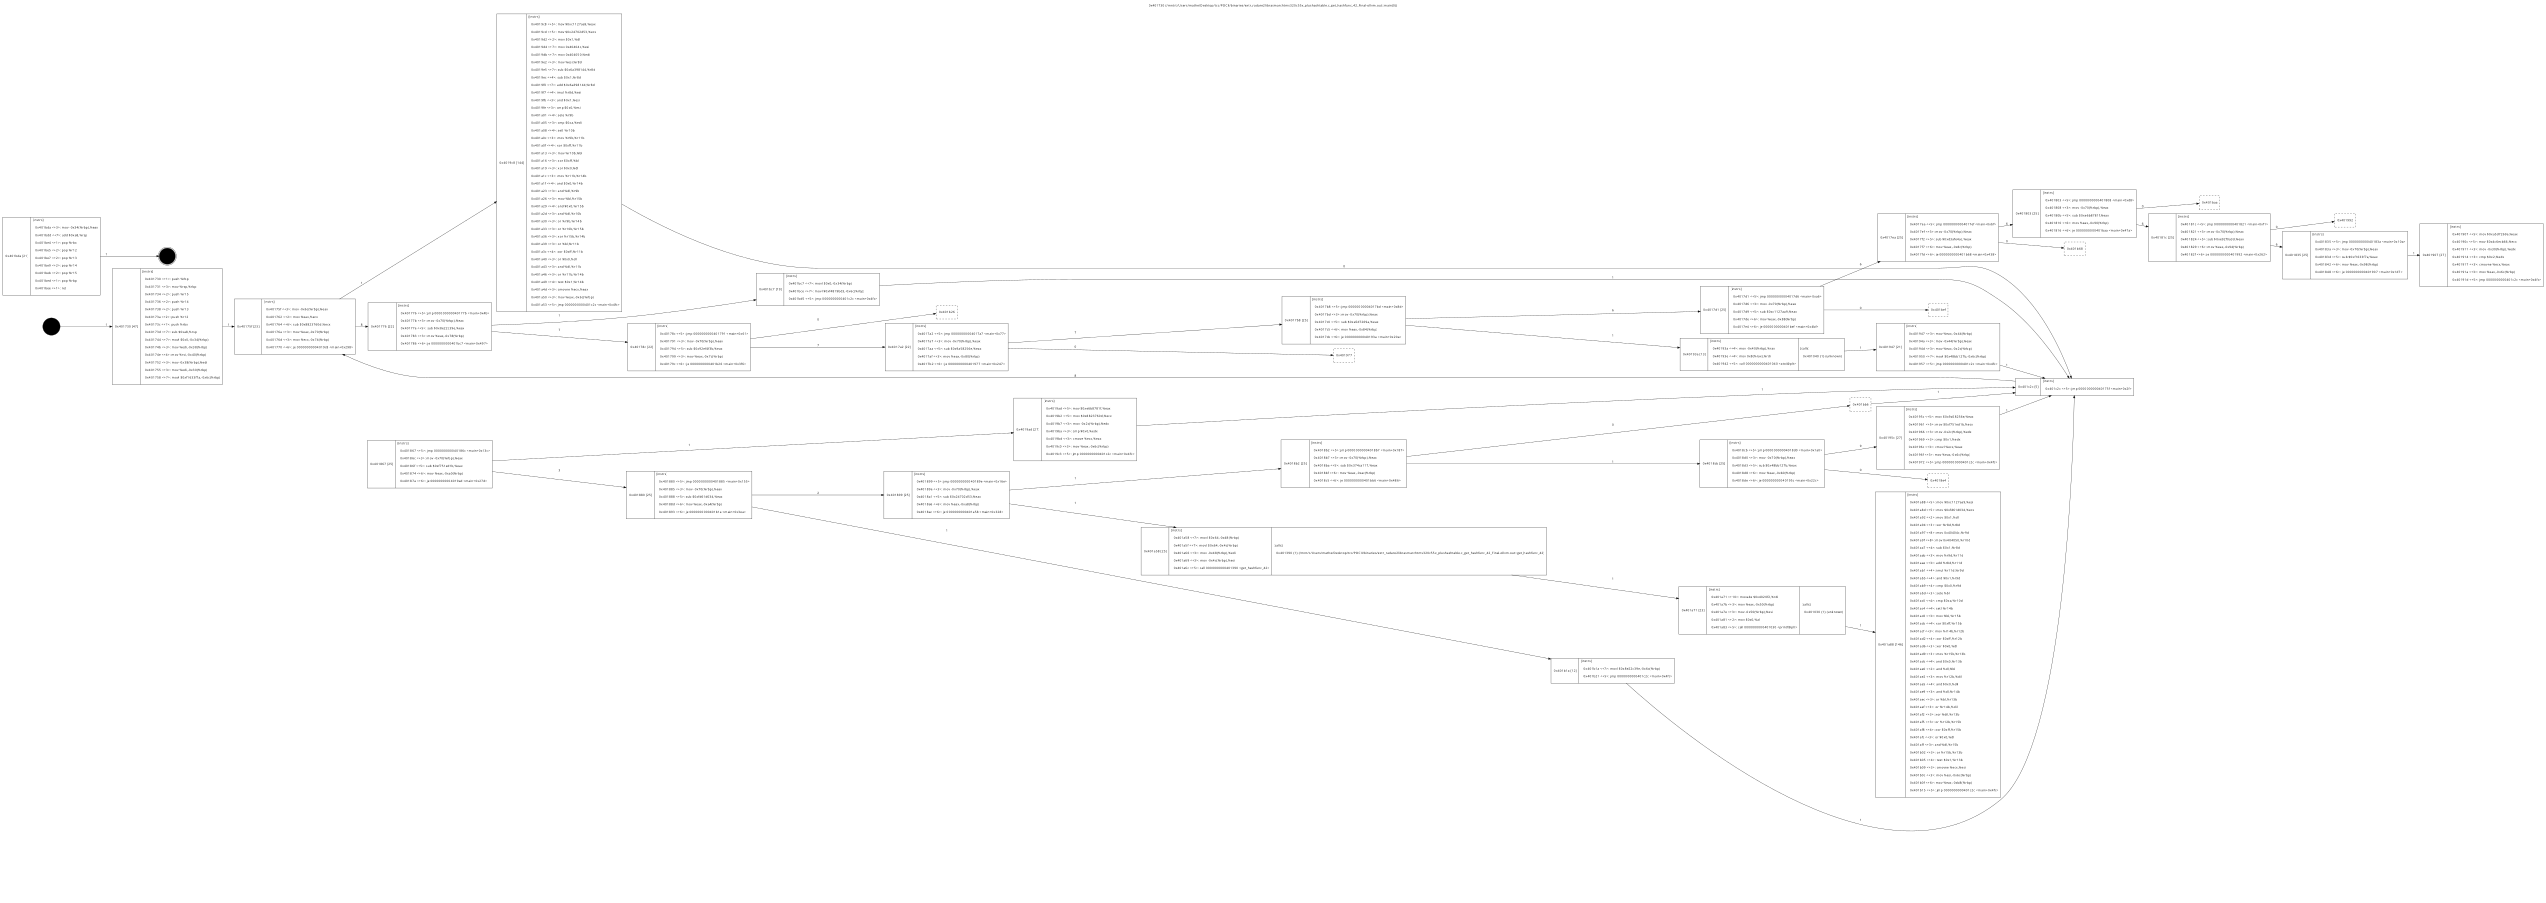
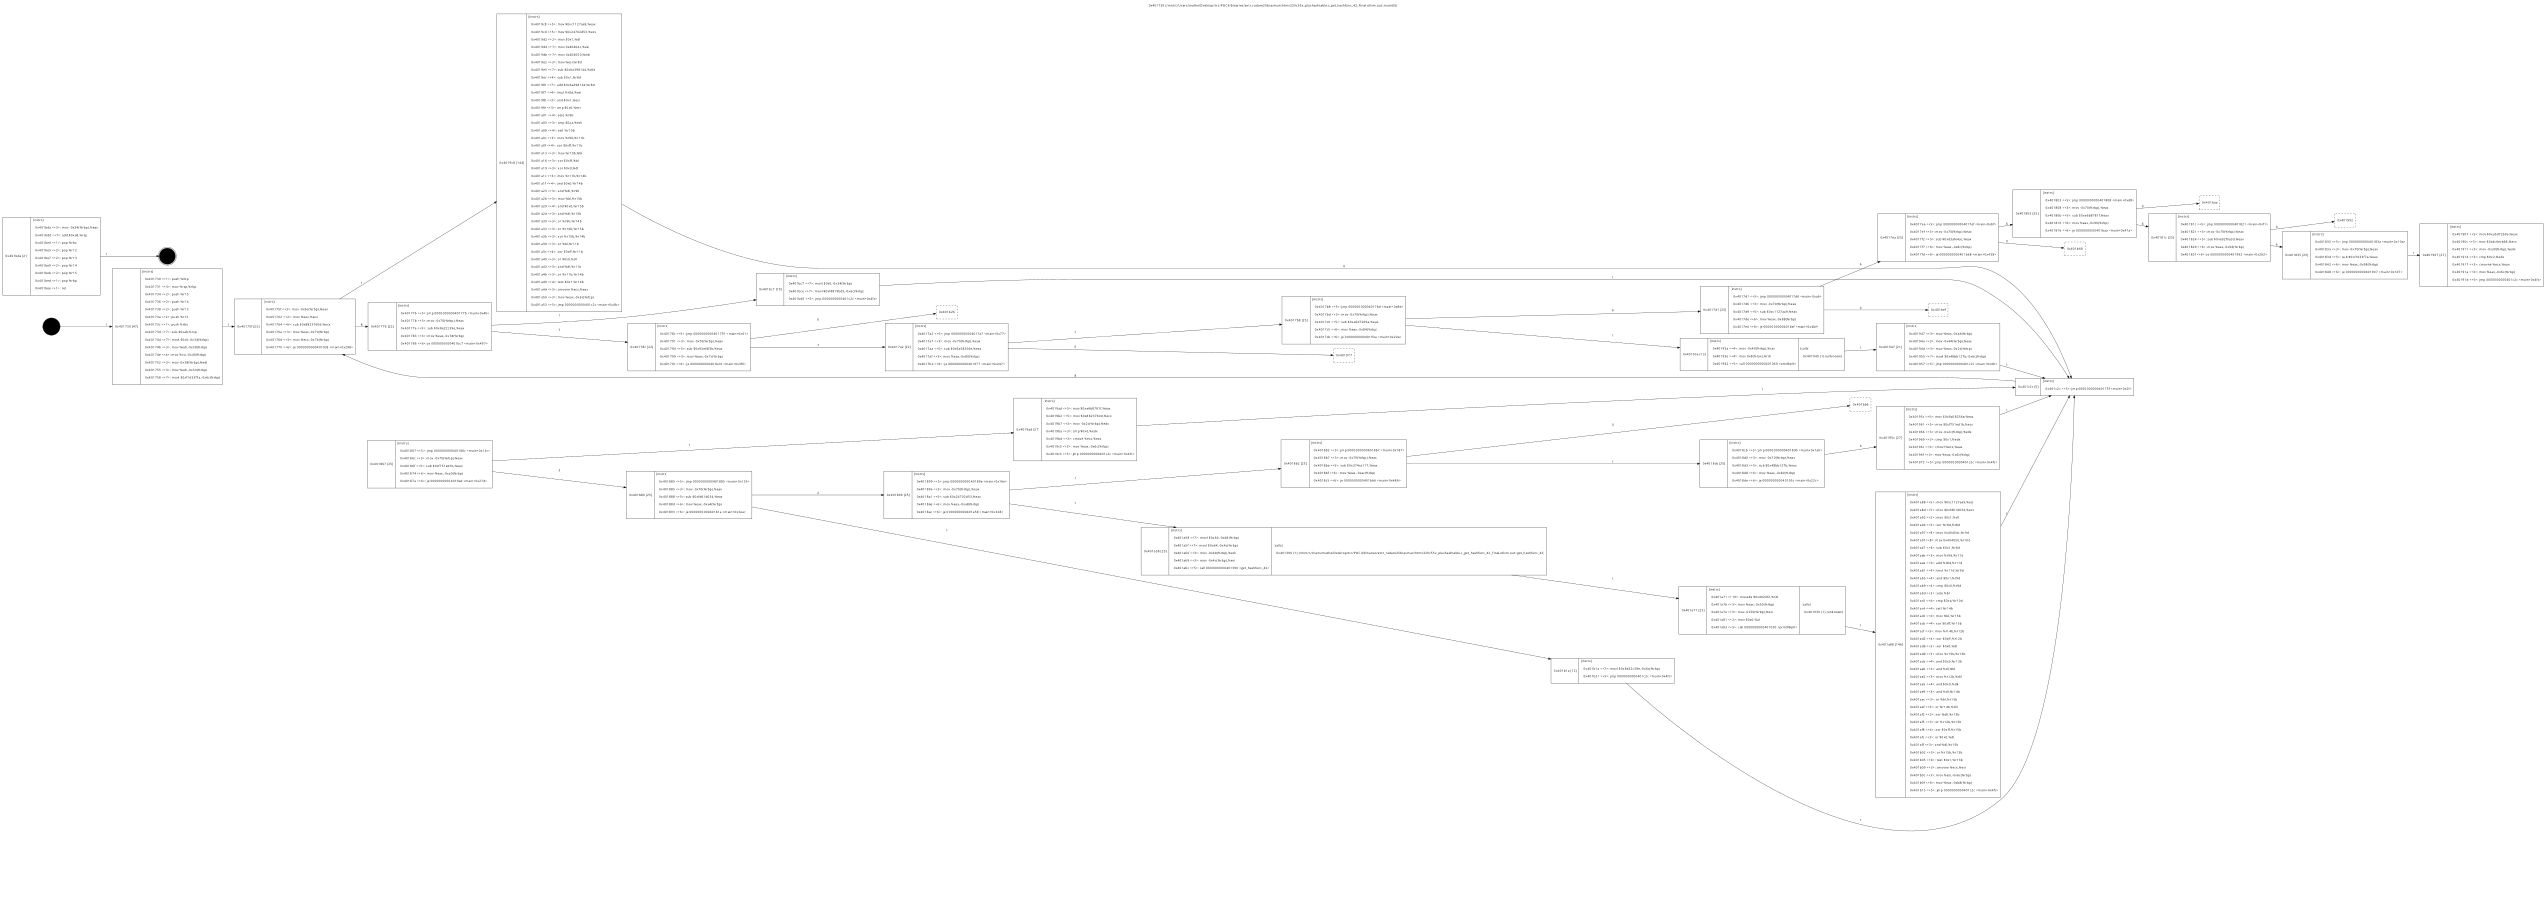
edge "0x401bb6" -> "0x401c2c [5]": now "0x401a88 [146]" -> "0x401c2c [5]"
node "0x4018e4": removed
